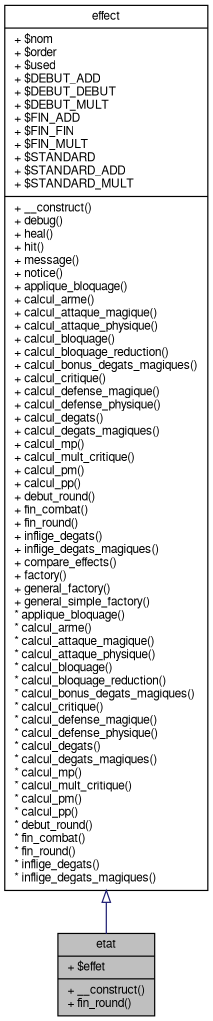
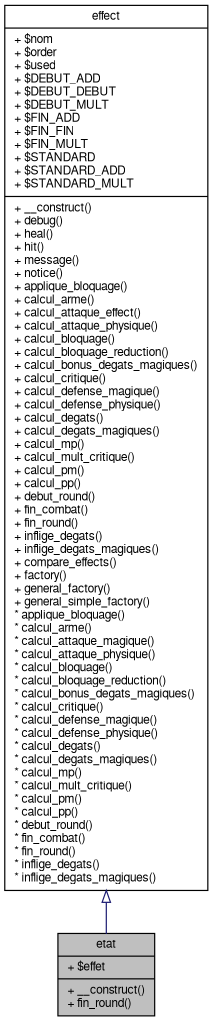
node "effect": text "+ calcul_attaque_magique()" -> "+ calcul_attaque_effect()"
